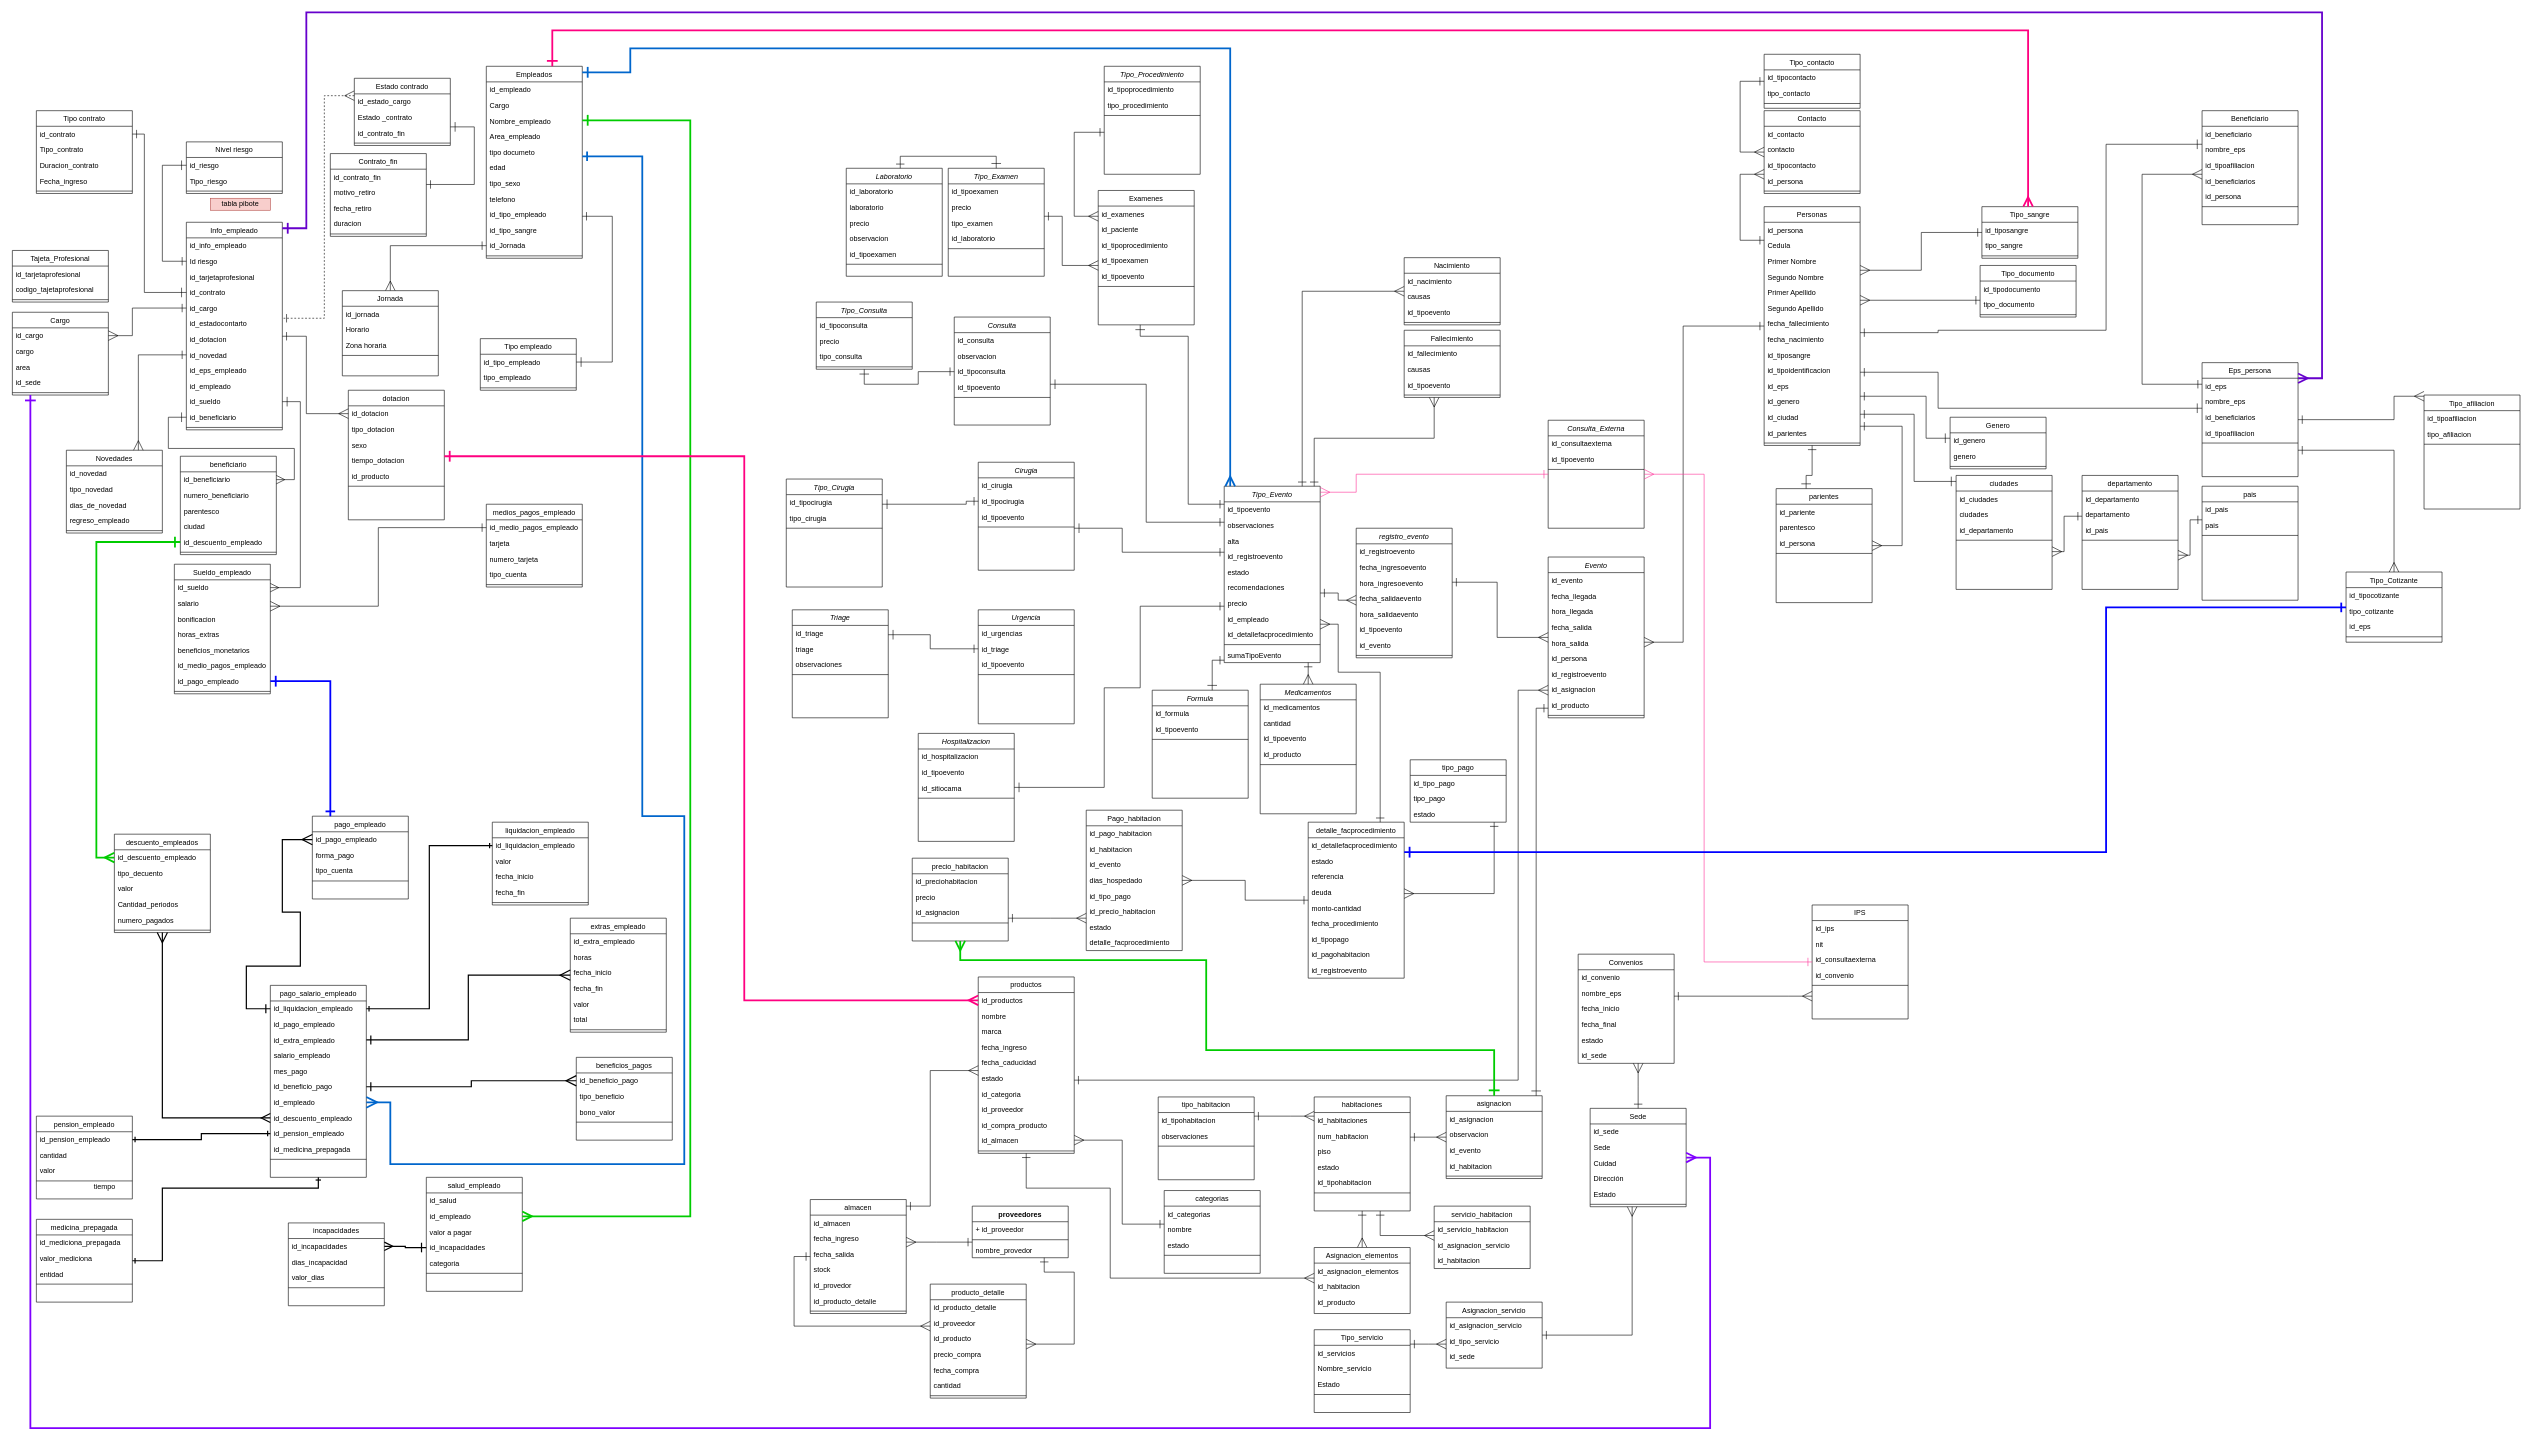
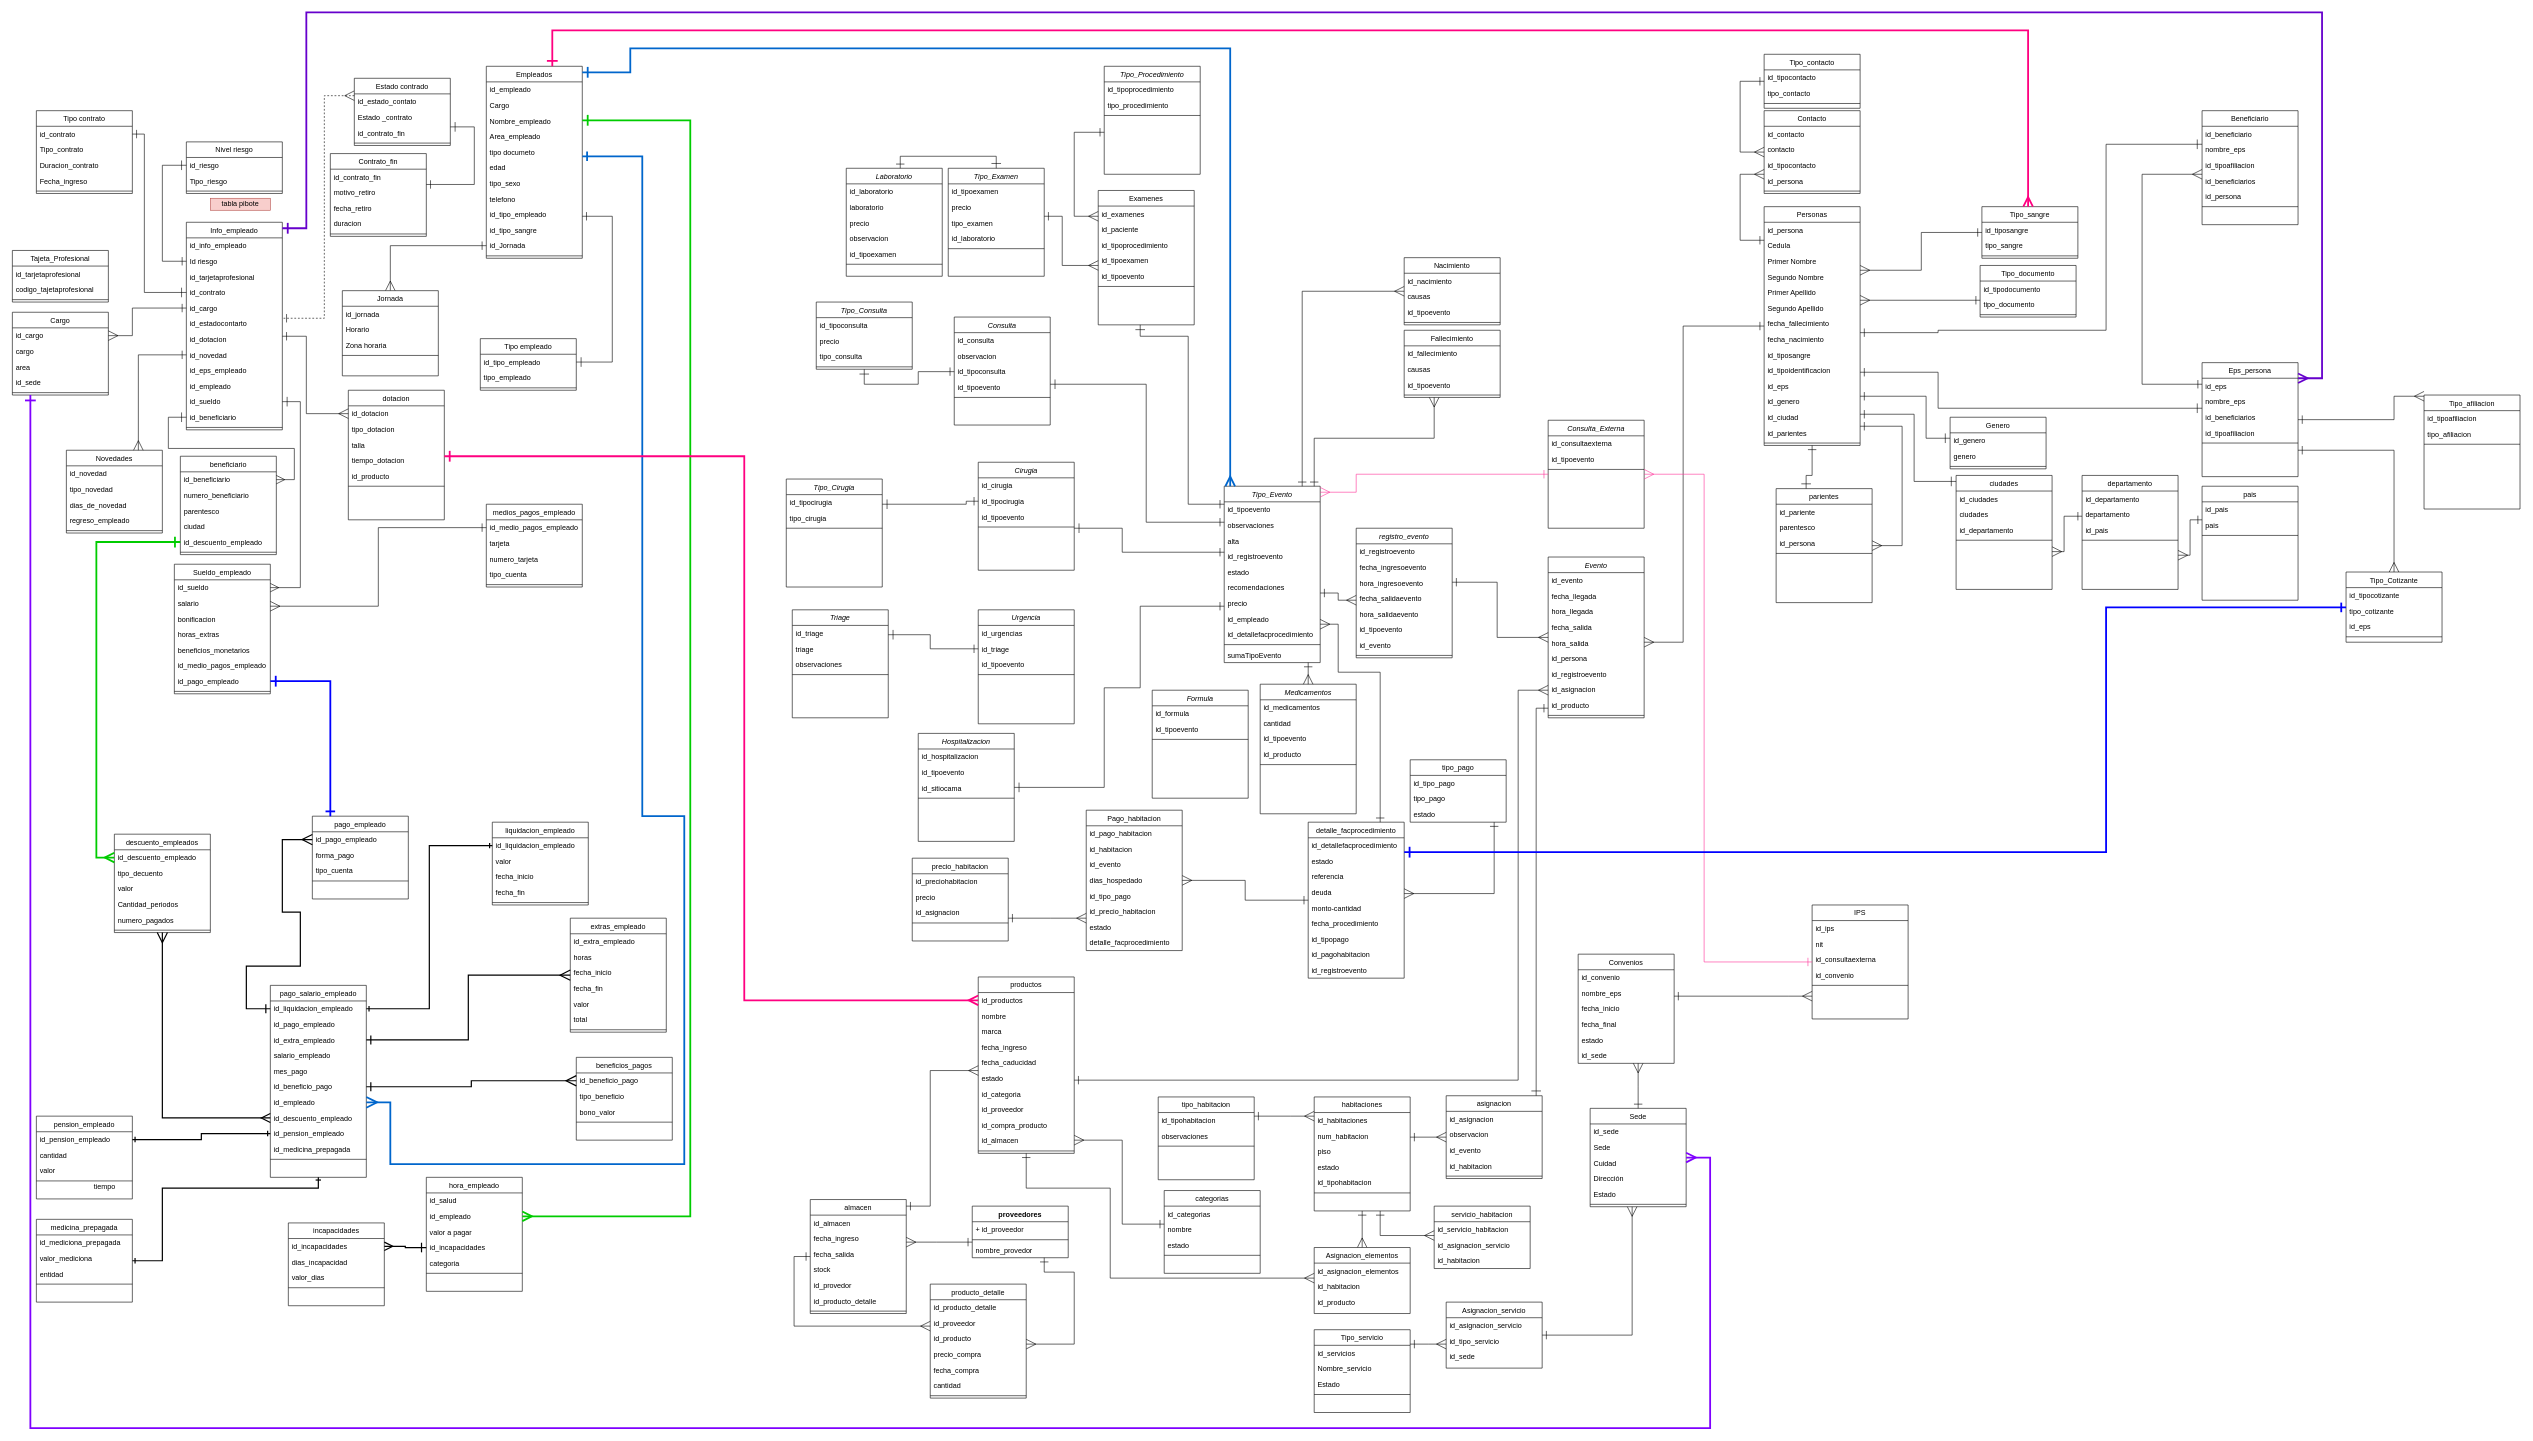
node "id_estado_cargo": label "id_estado_cargo" -> "id_estado_contato"
node "sexo": label "sexo" -> "talla"
edge "Tipo_Evento" -- "Formula": removed
edge "precio_habitacion" -- "asignacion": removed
node "salud_empleado": label "salud_empleado" -> "hora_empleado"
